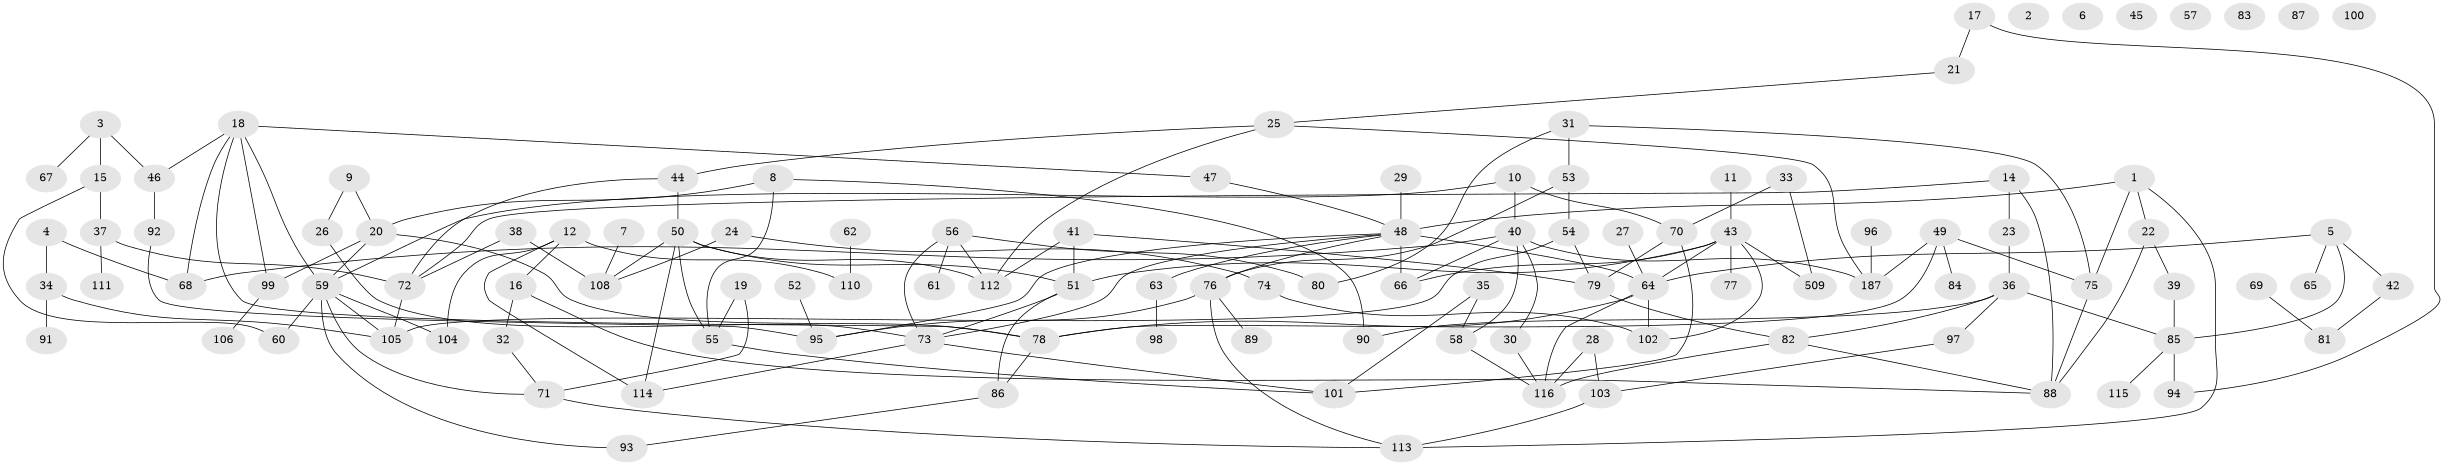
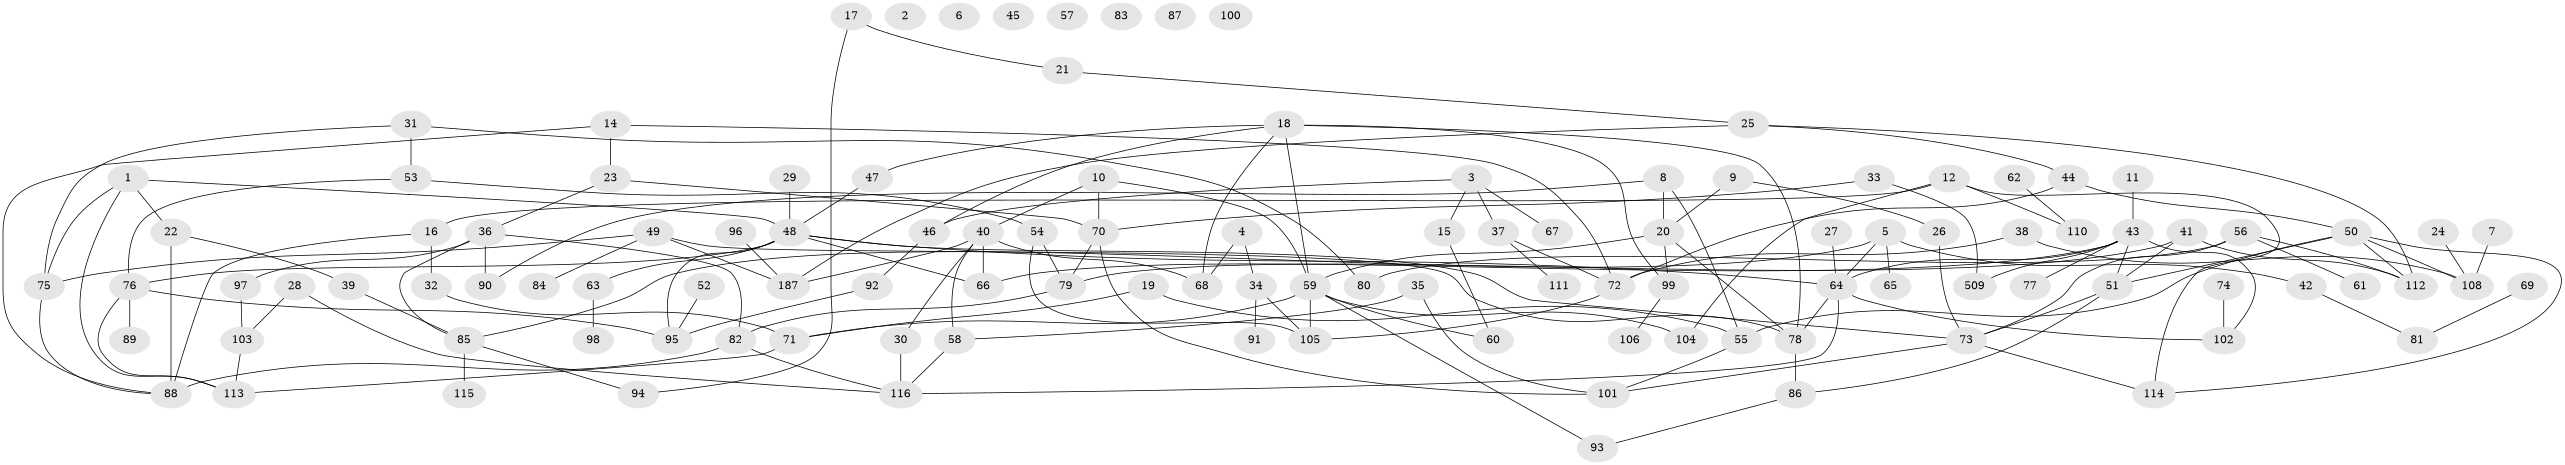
edge "23" -- "70": added
edge "15" -- "37": now "3" -- "37"
edge "24" -- "74": removed
